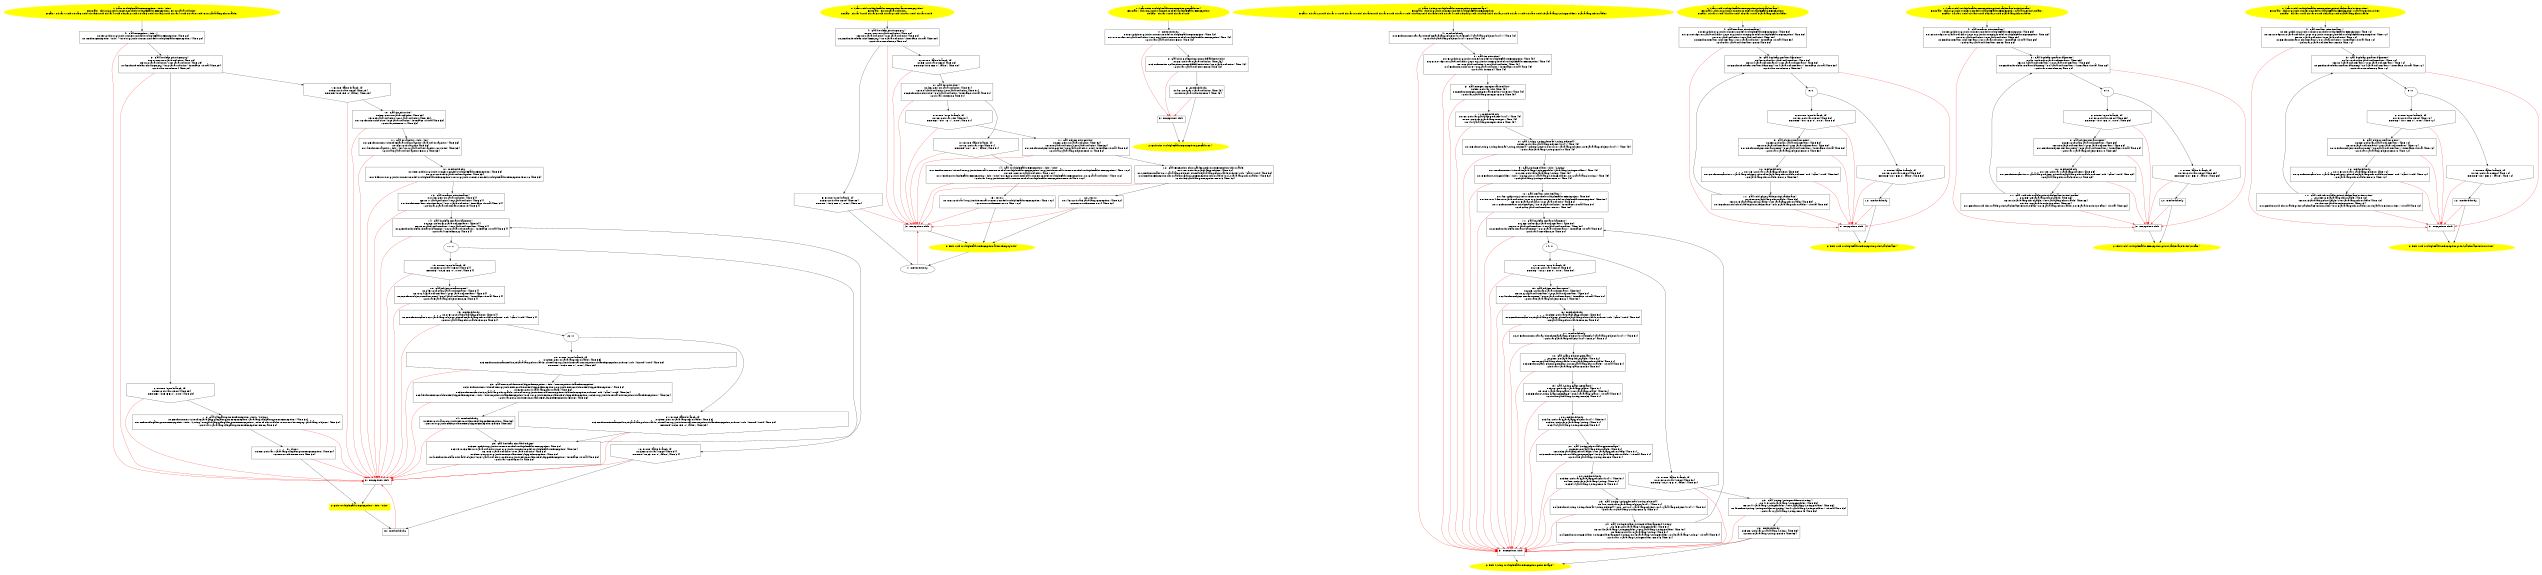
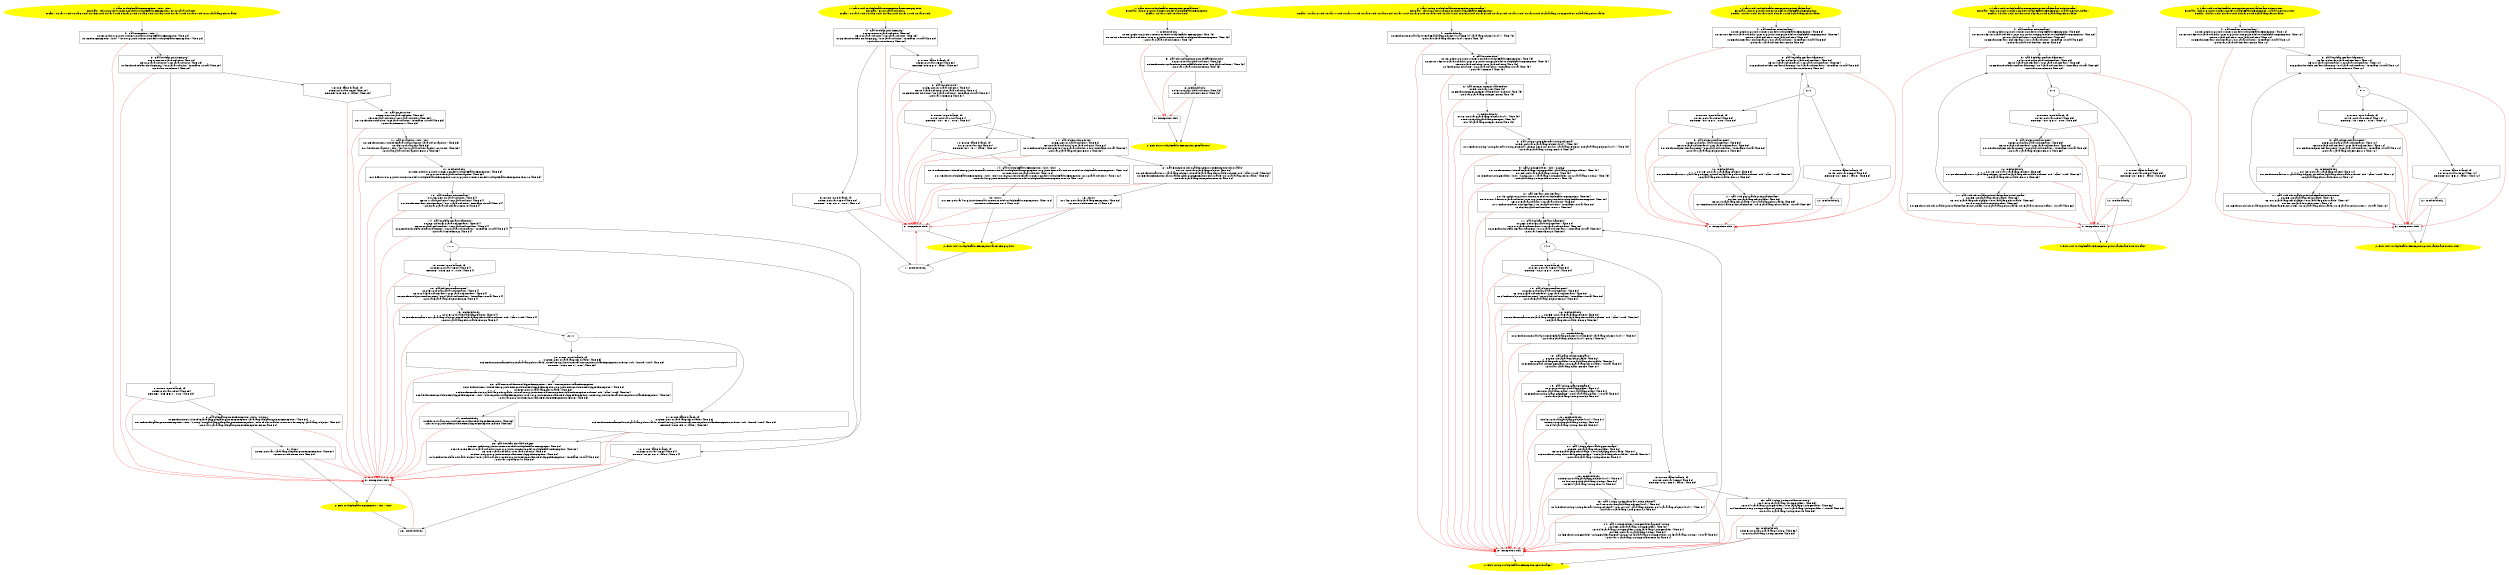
node "2: Exit void MultipleFailureException.printStackTrace()": removed
node "2: Exit MultipleFailureException.<init>(List)": shape box -> ellipse
